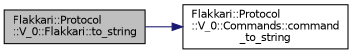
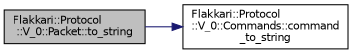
node "Flakkari::Protocol ::V_0::Flakkari::to_string": label "Flakkari::Protocol ::V_0::Flakkari::to_string" -> "Flakkari::Protocol ::V_0::Packet::to_string"
